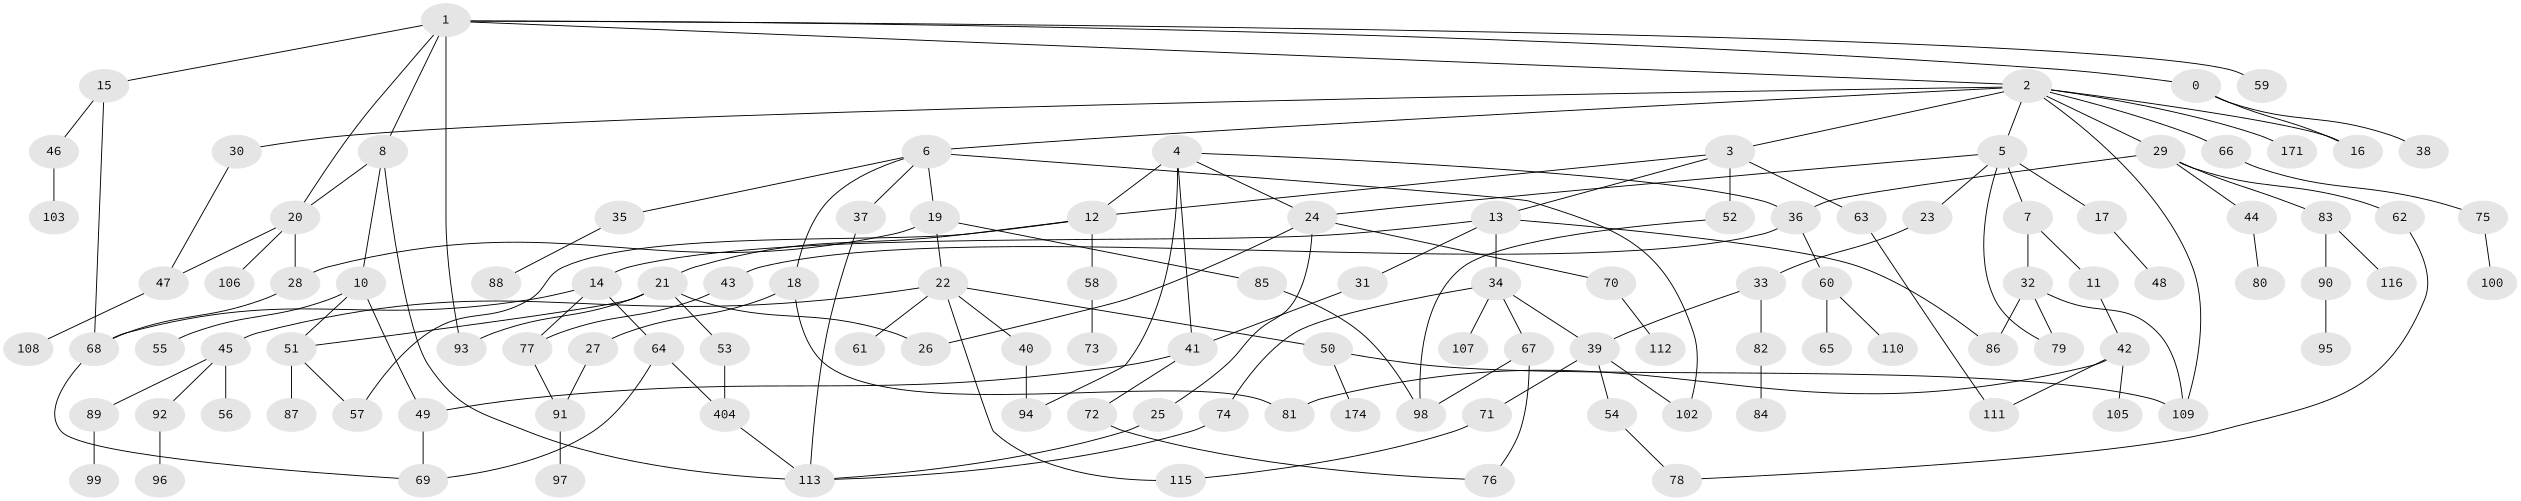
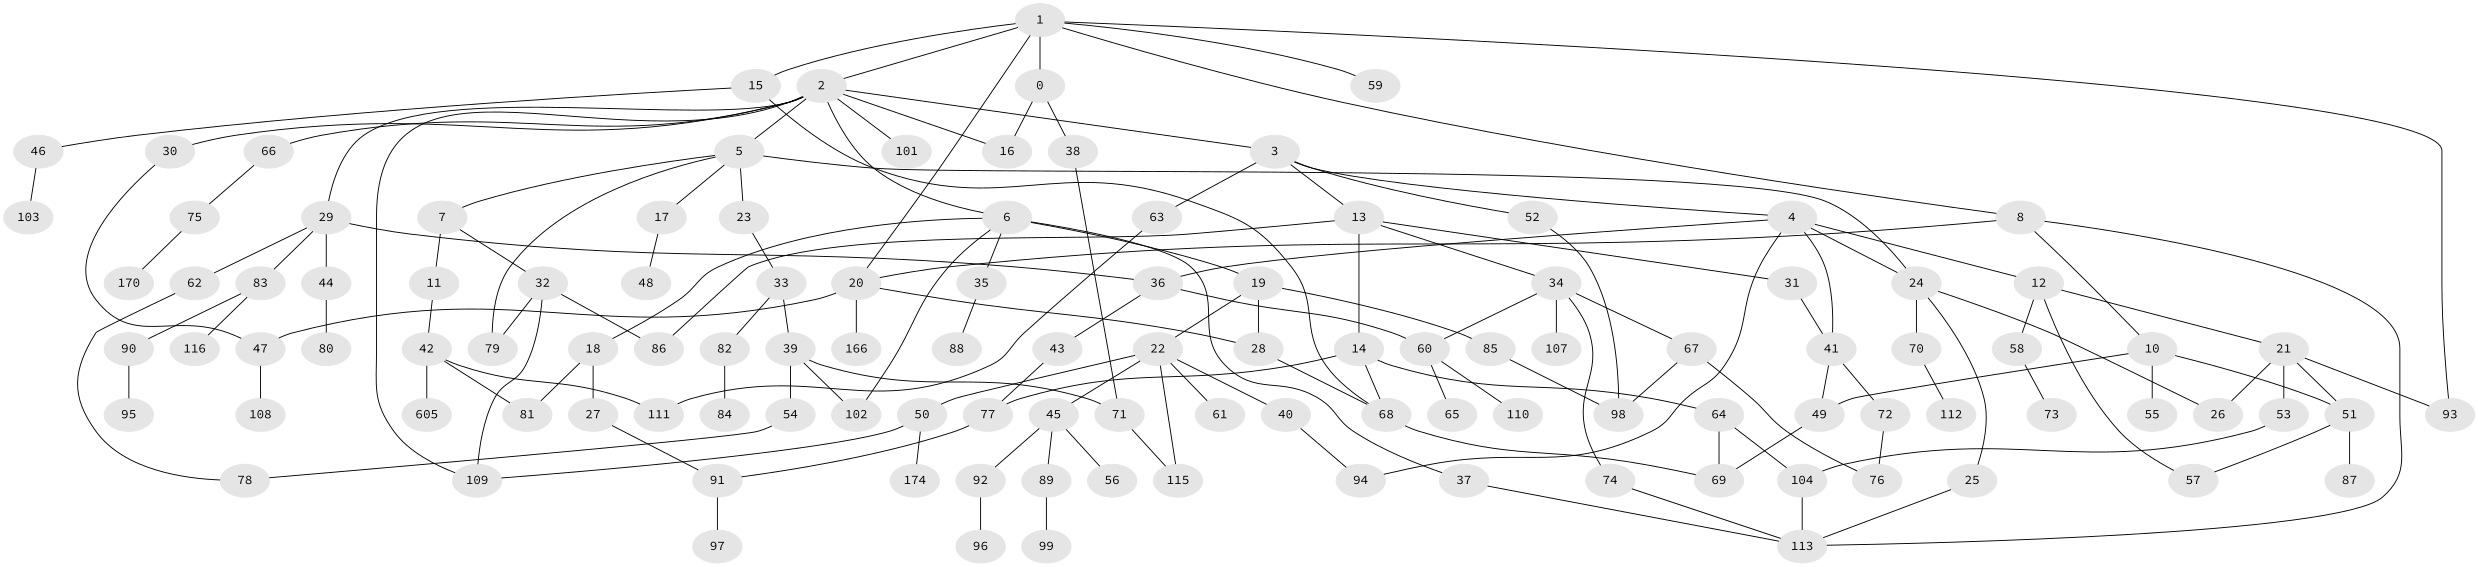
node "171": label "171" -> "101"
edge "3" -- "12": now "3" -- "4"
node "106": label "106" -> "166"
edge "38" -- "71": added
node "100": label "100" -> "170"
edge "34" -- "39": now "34" -- "60"
node "404": label "404" -> "104"
node "105": label "105" -> "605"
